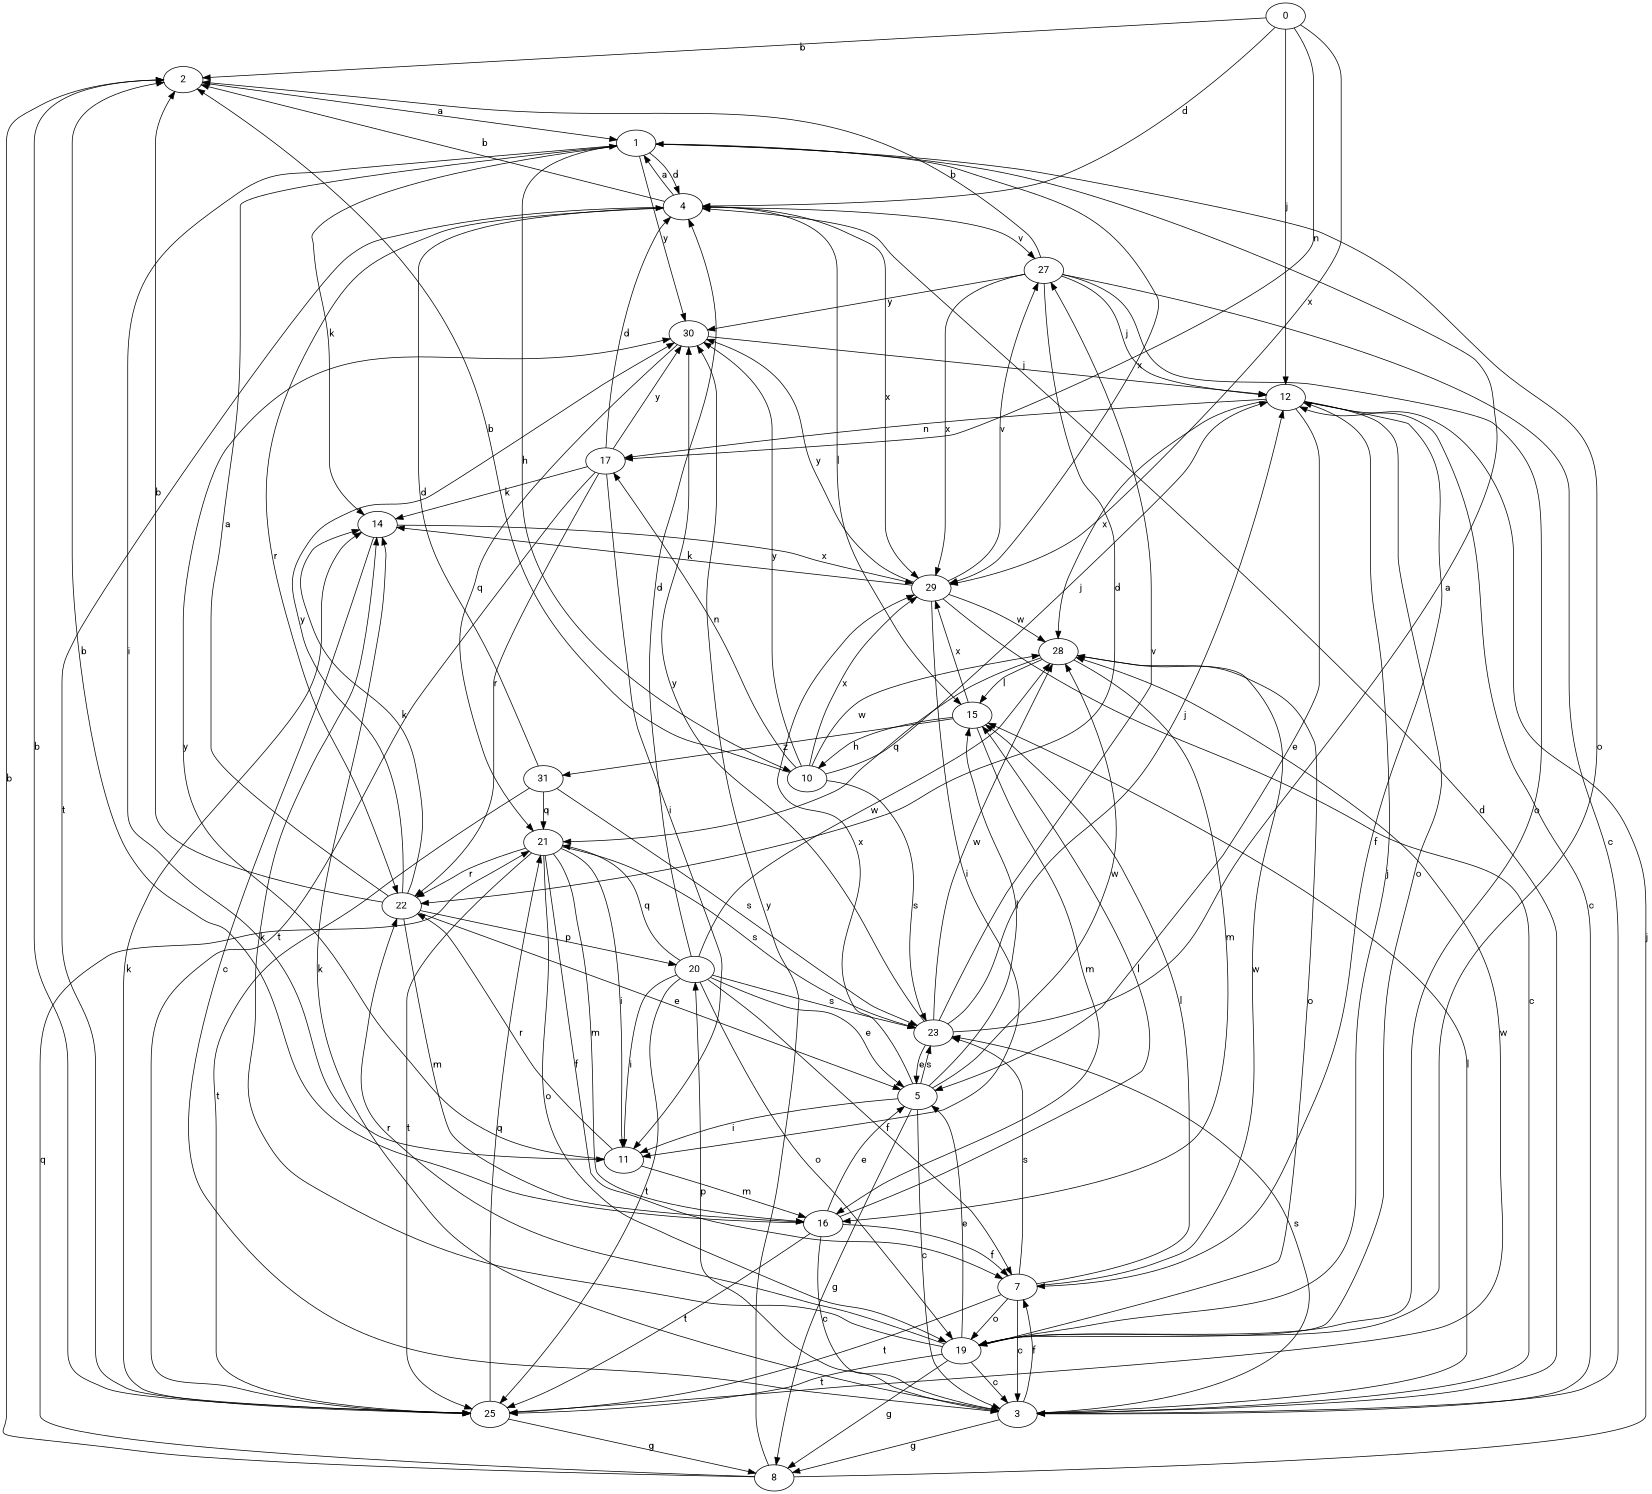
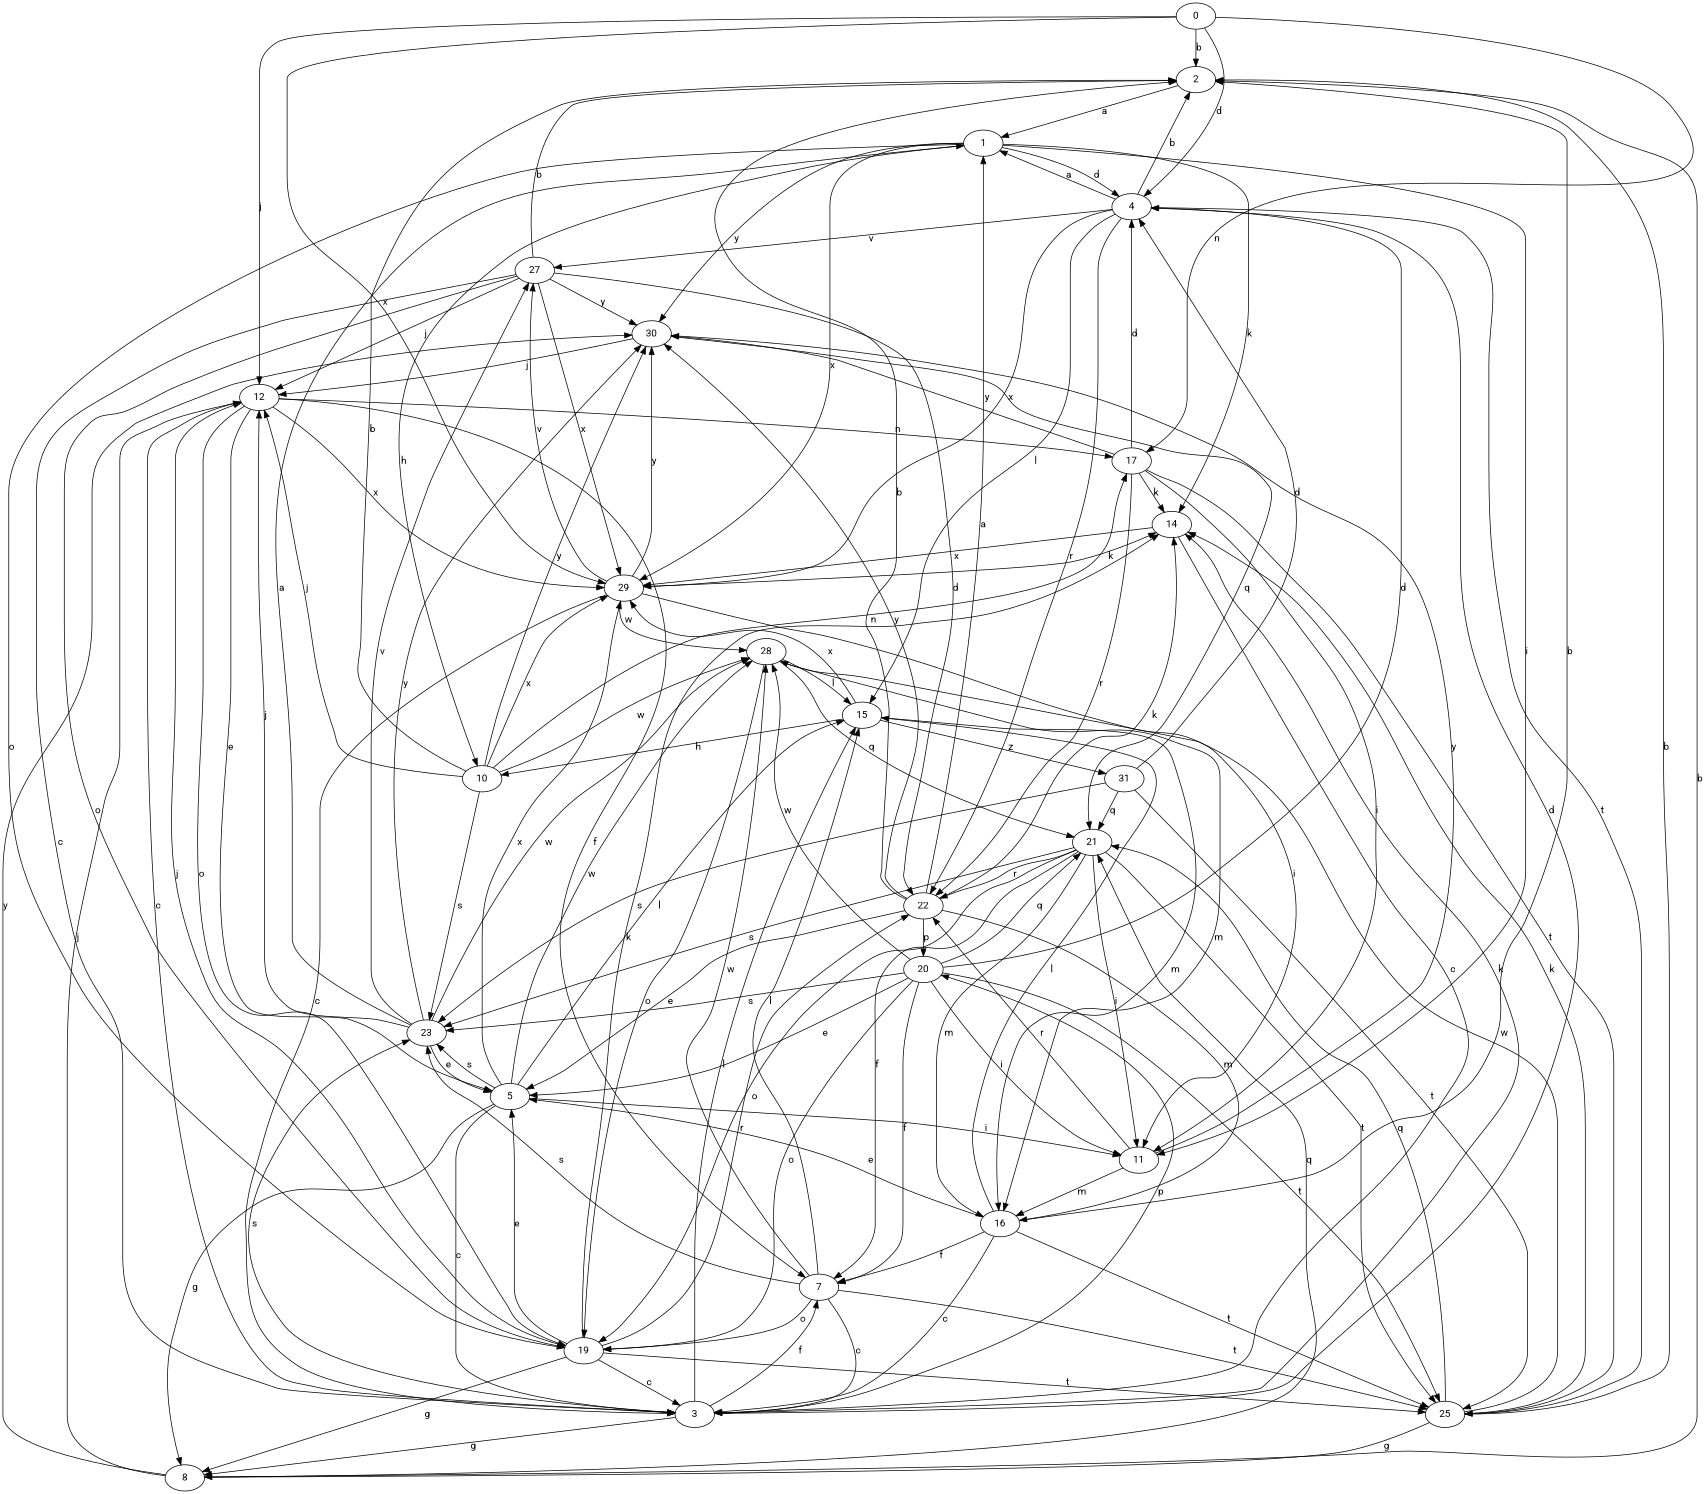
edge "12" -> "28": now "12" -> "29"
